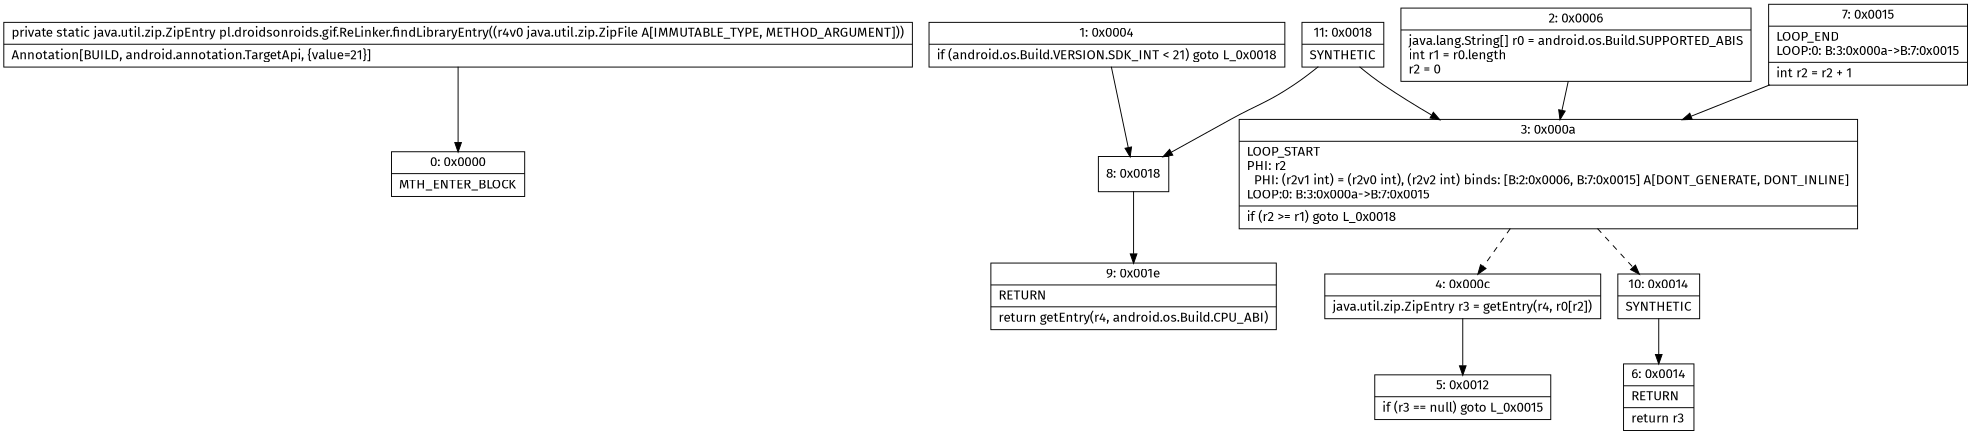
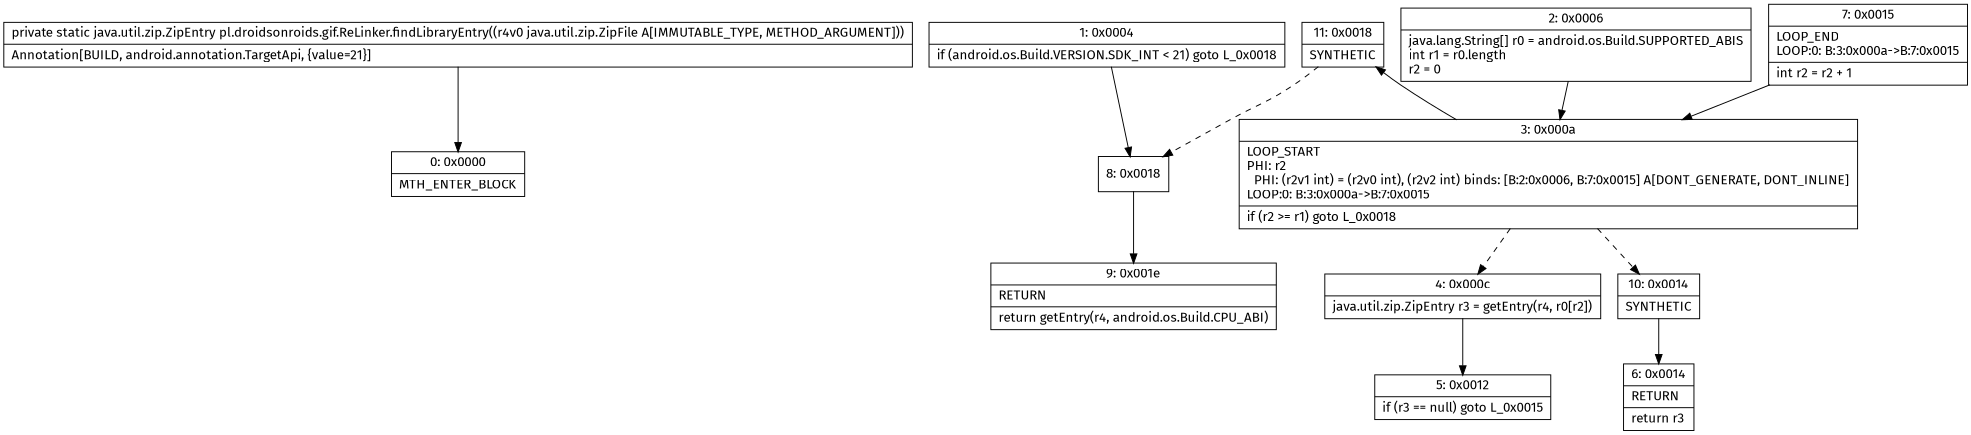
edge "11: 0x0018" -> "3: 0x000a": reversed
edge "11: 0x0018" -> "8: 0x0018": style solid -> dashed
